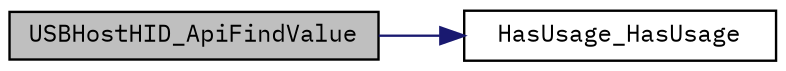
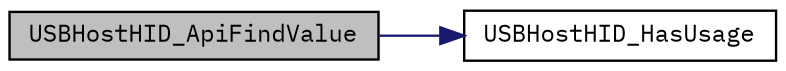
node "HasUsage_HasUsage": label "HasUsage_HasUsage" -> "USBHostHID_HasUsage"
